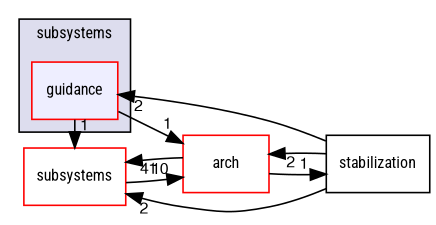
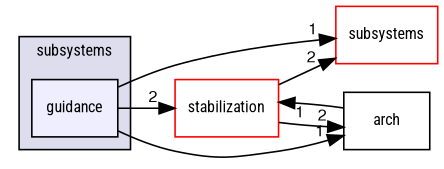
node "guidance": color red -> black
edge "stabilization" -> "guidance": reversed
edge "arch" -> "subsystems": removed
node "arch": color red -> black
node "stabilization": color black -> red
edge "subsystems" -> "arch": removed
